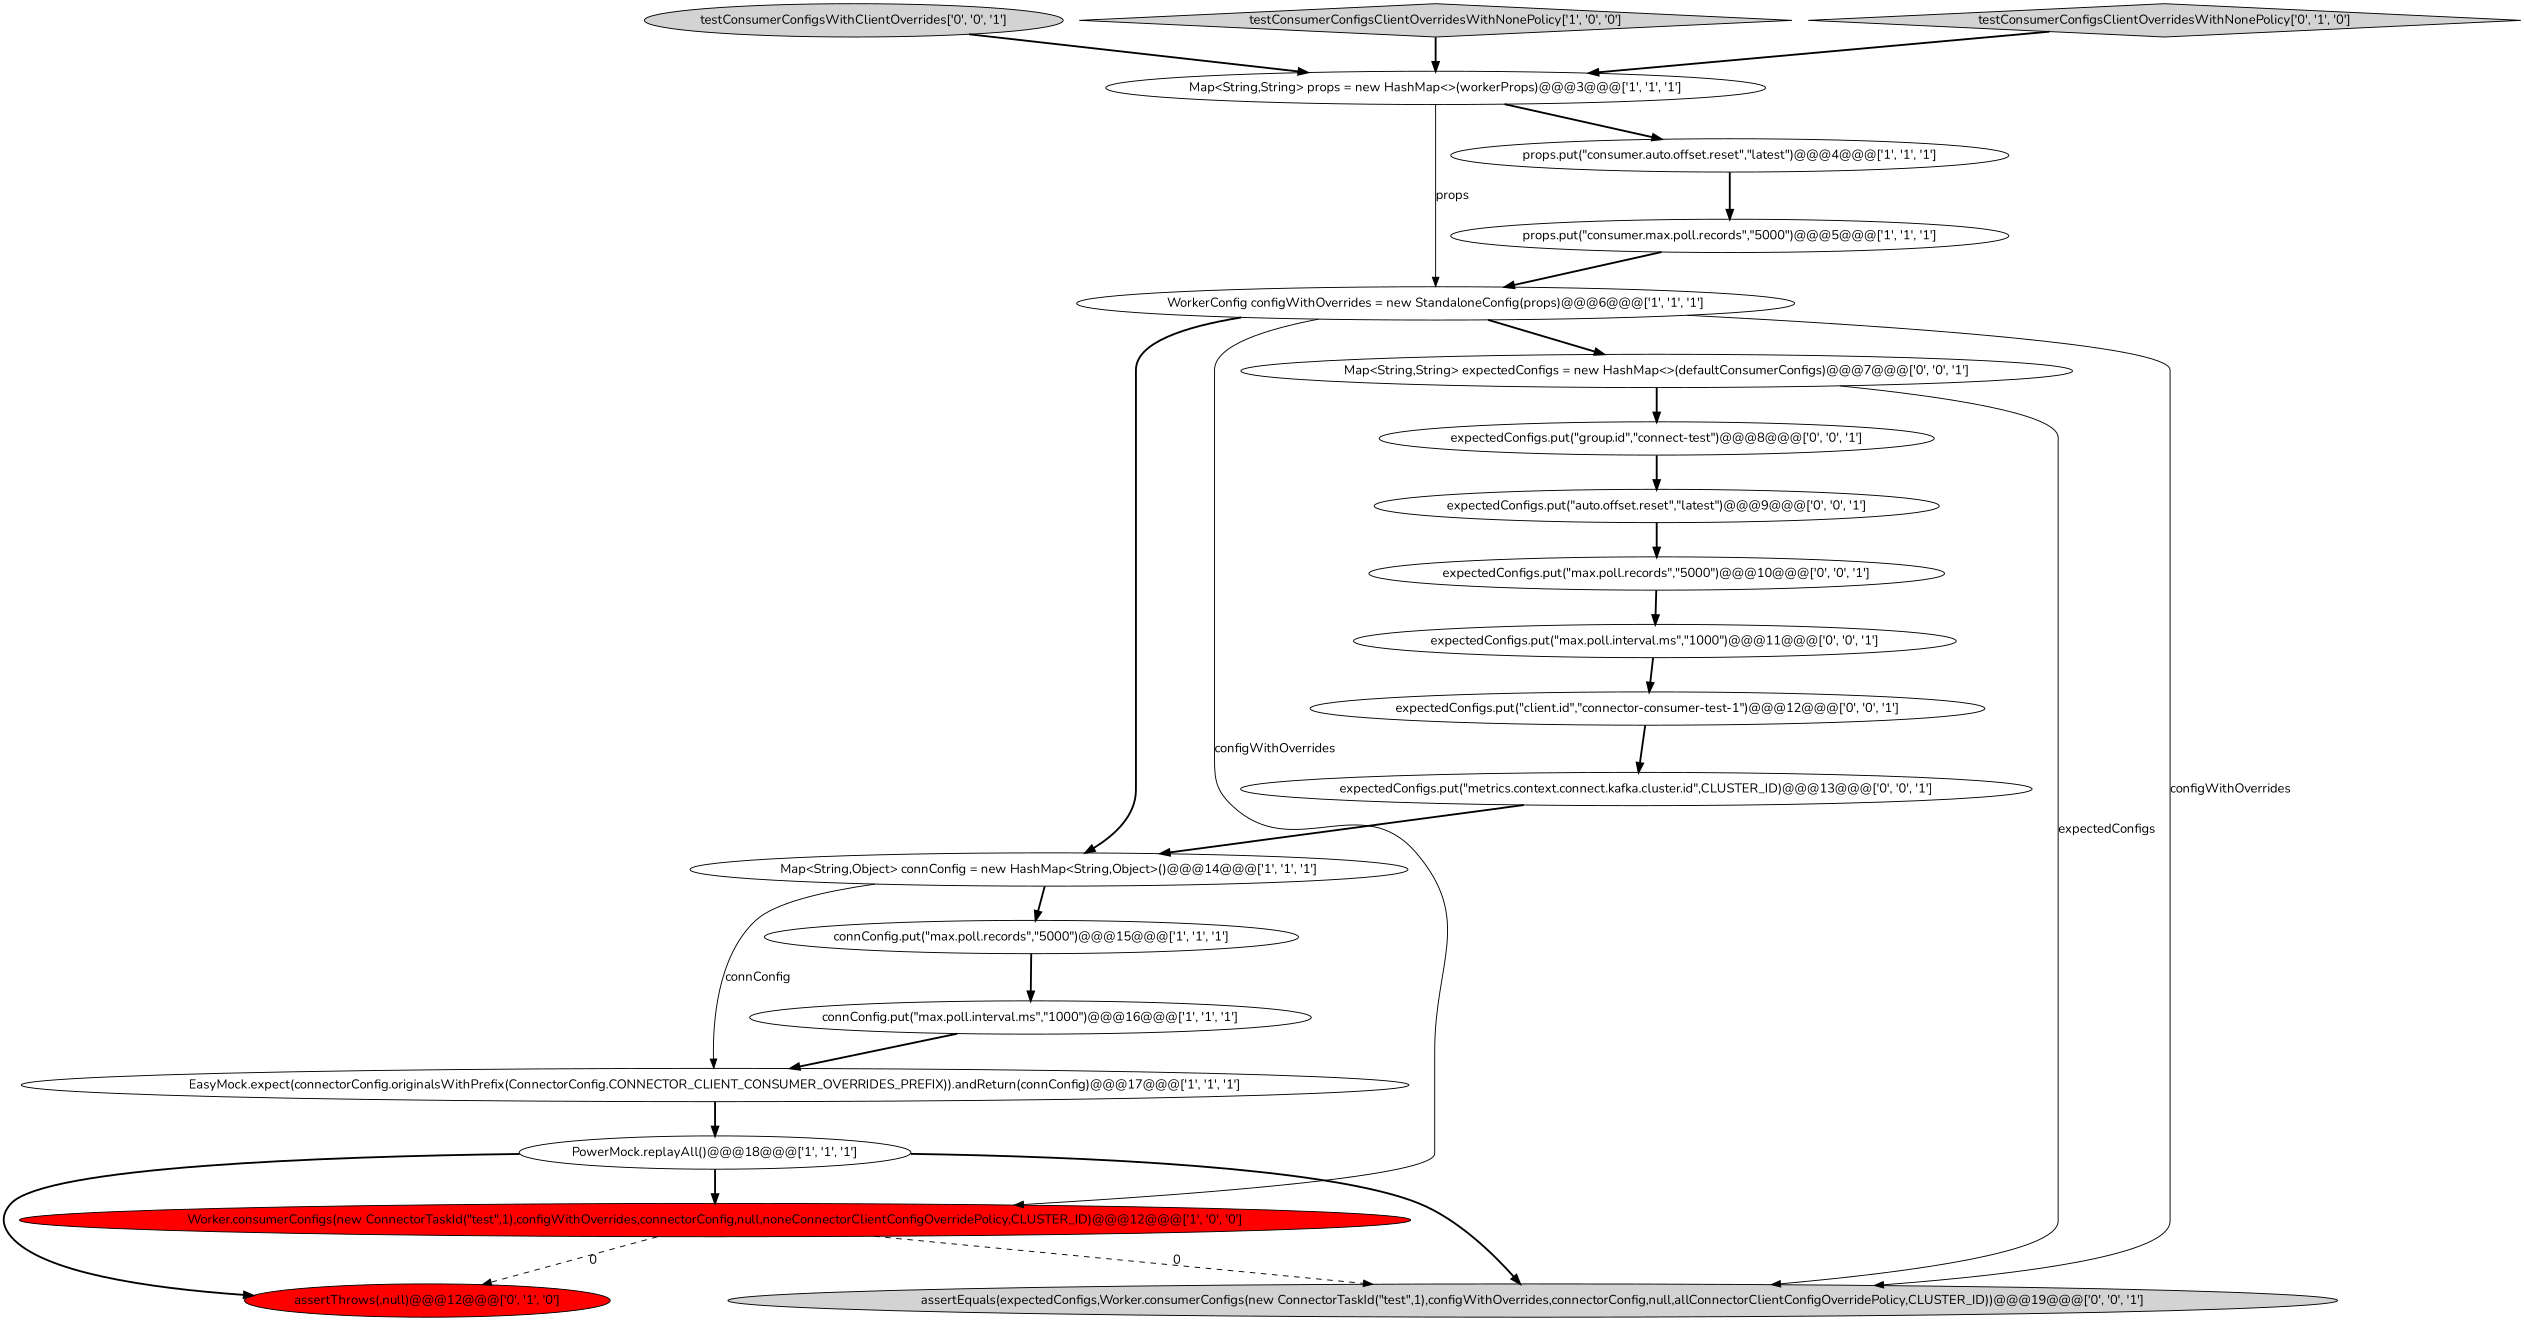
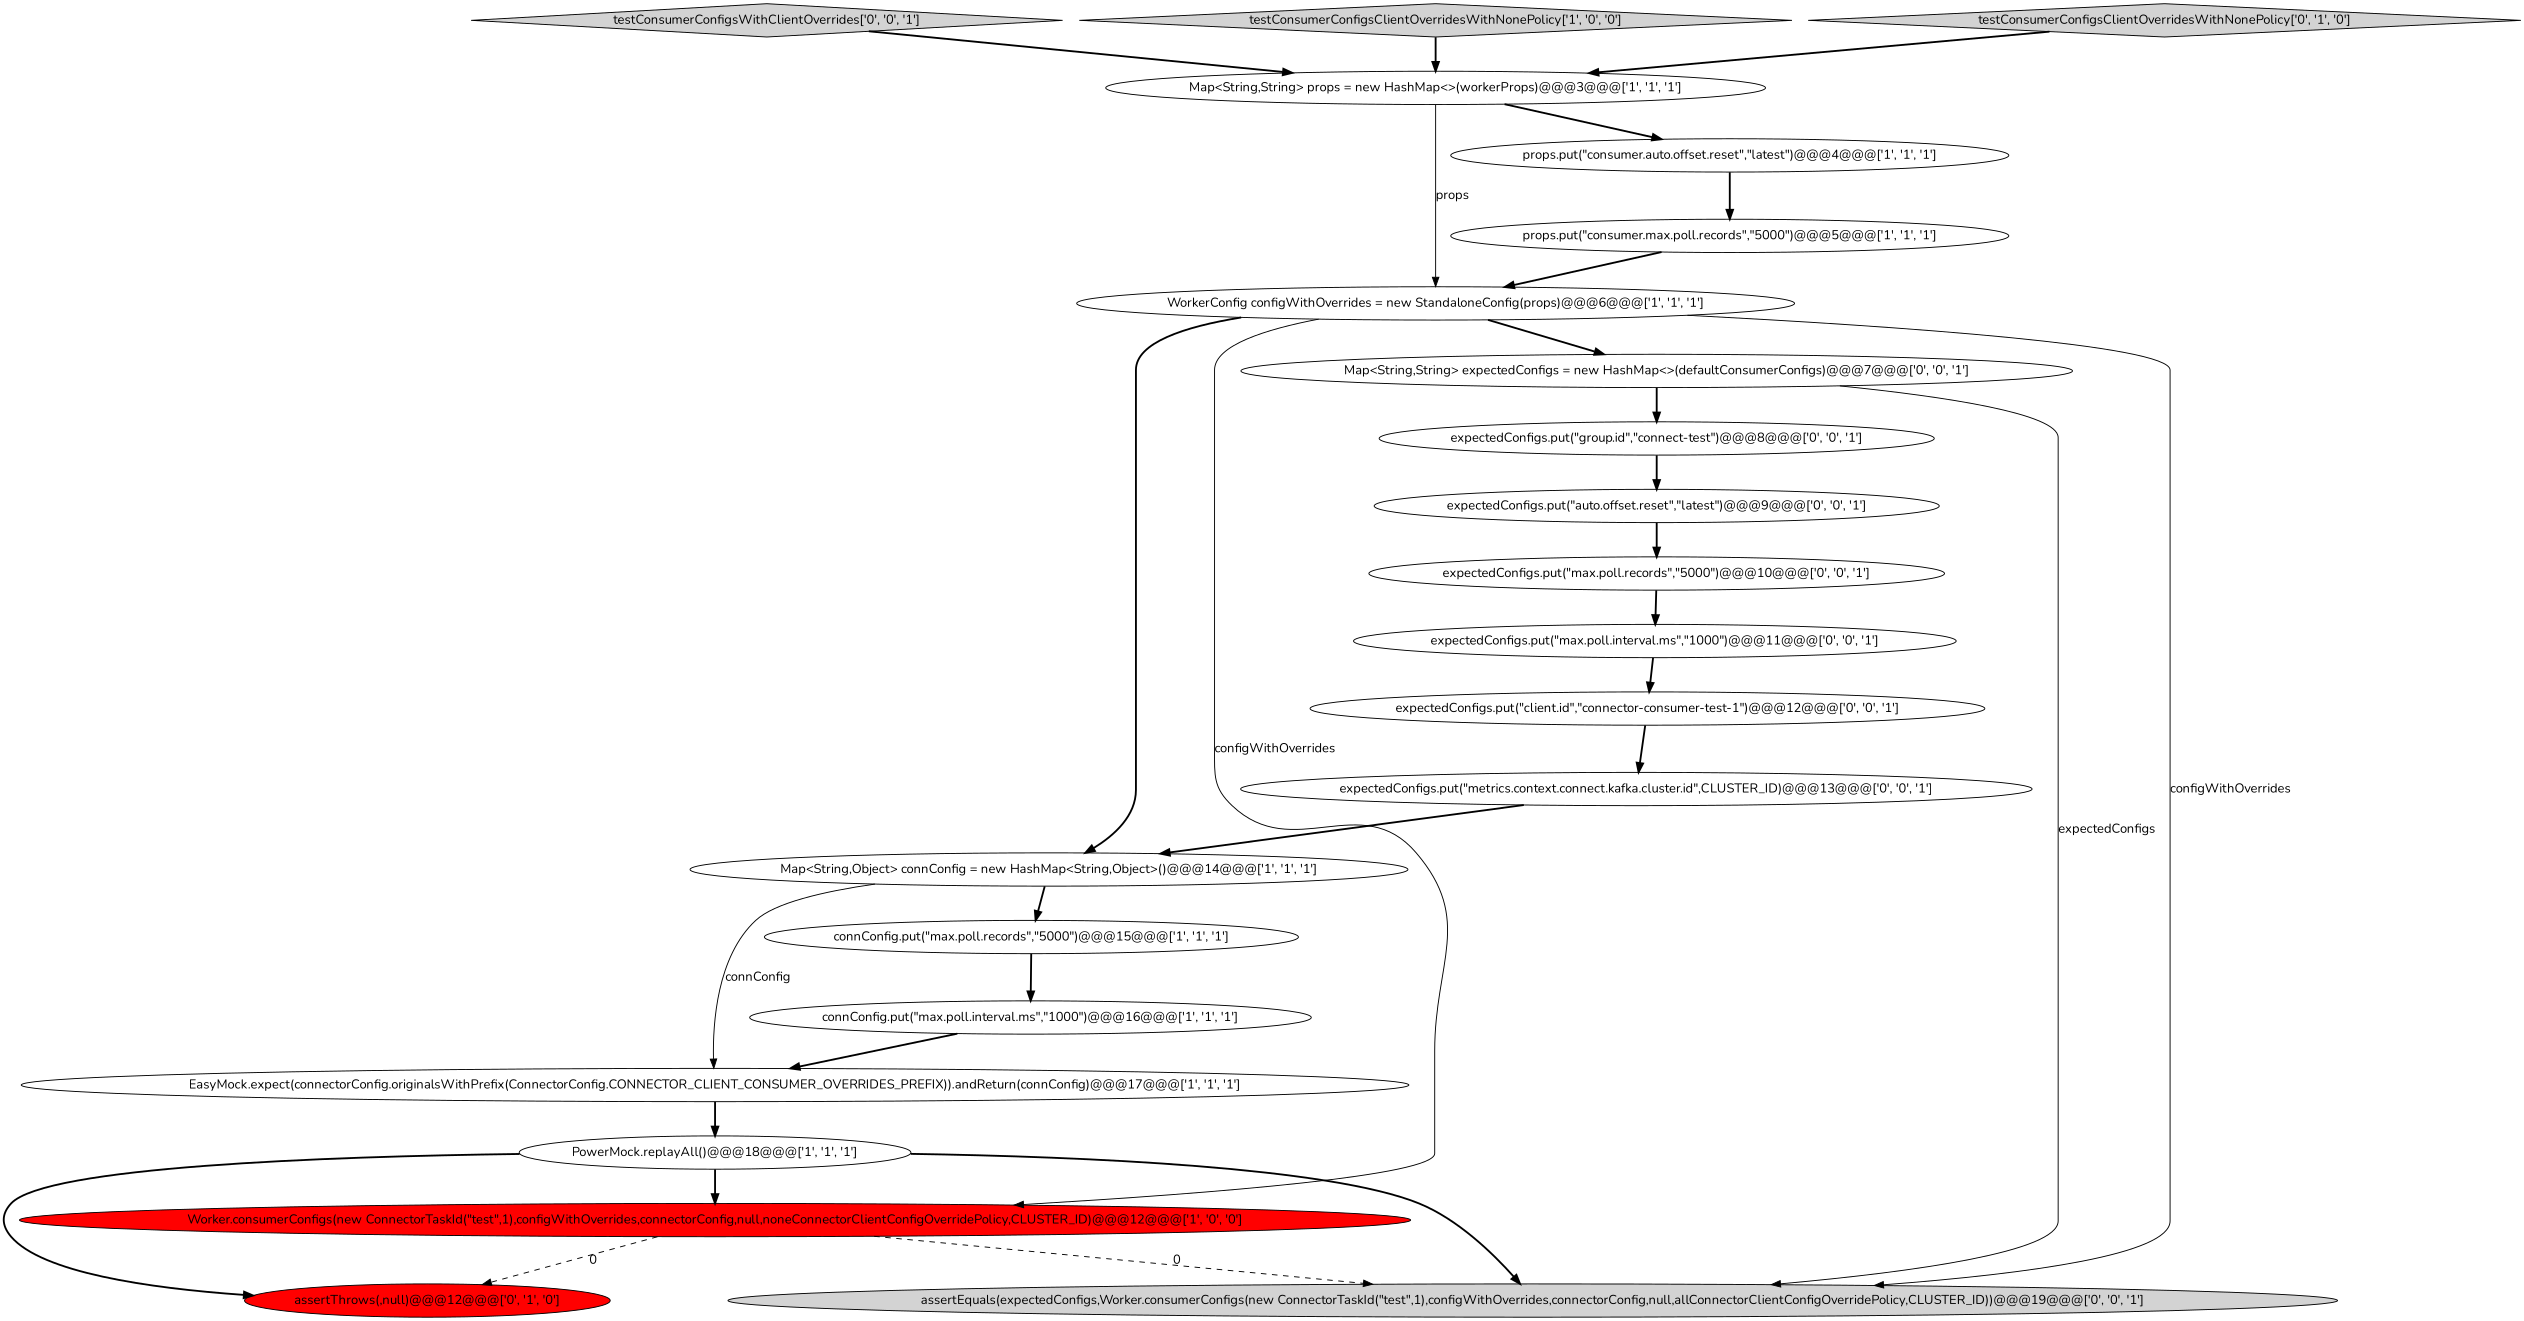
node "testConsumerConfigsWithClientOverrides['0', '0', '1']": shape ellipse -> diamond
